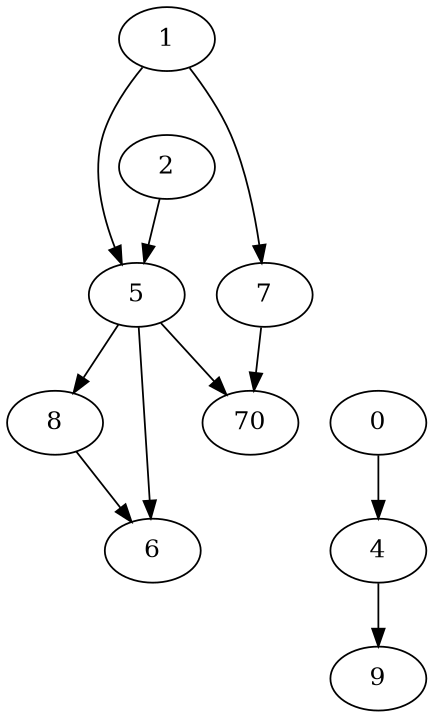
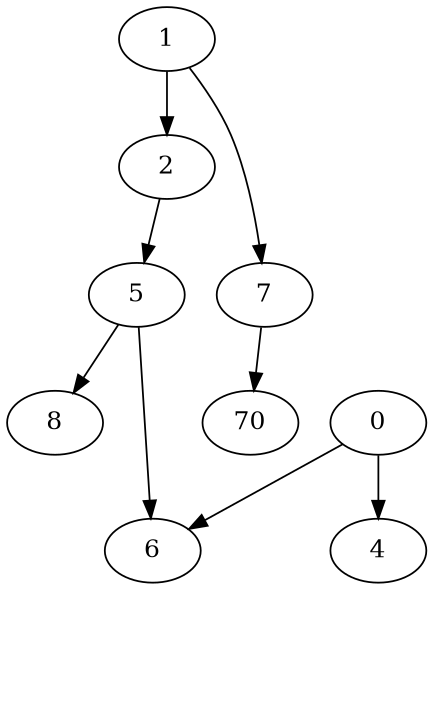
edge "1" -> "5": now "1" -> "2"
edge "5" -> "70": removed
edge "8" -> "6": now "0" -> "6"
node "9": removed
